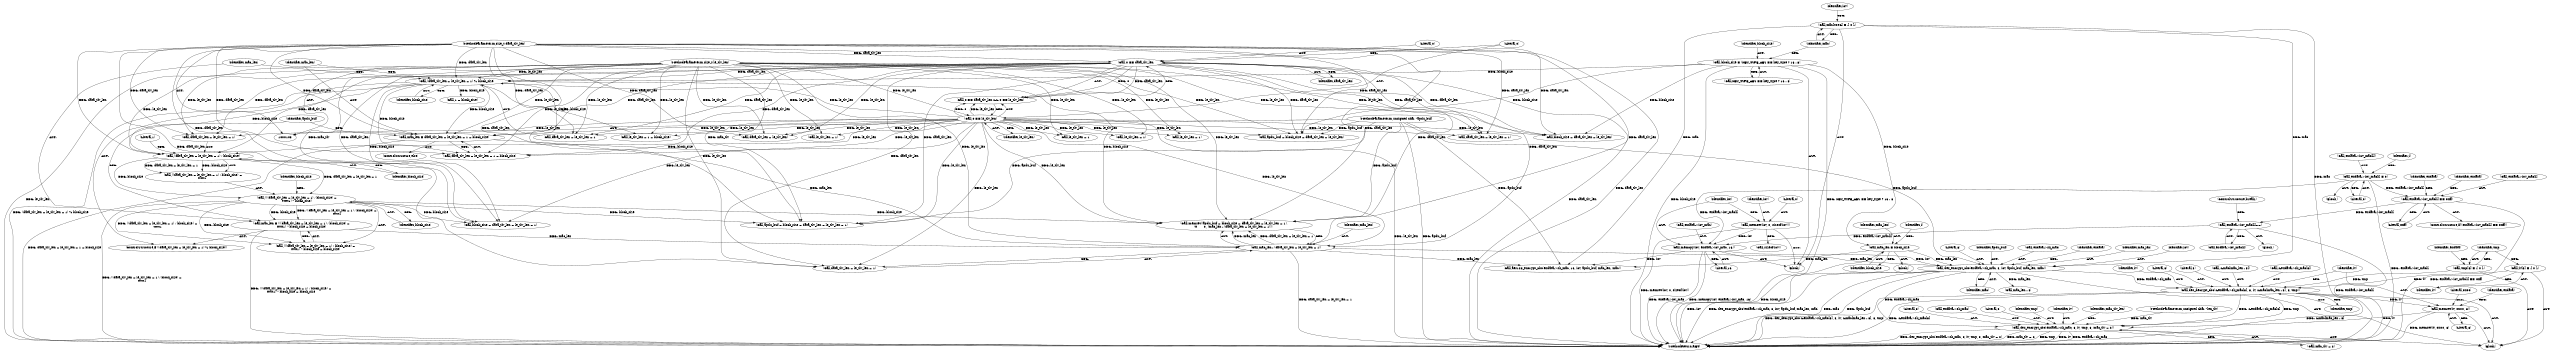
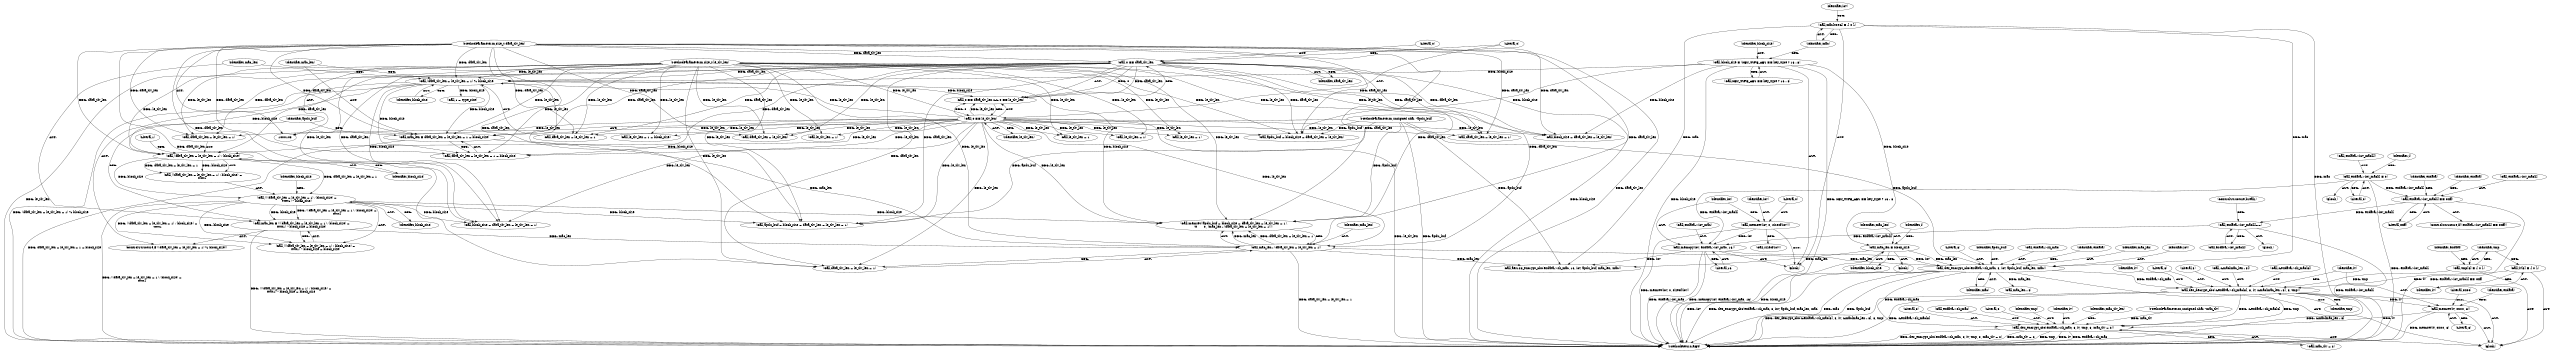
node "(Call,1 + block_size)": label "(Call,1 + block_size)" -> "(Call,1 + type_size)"
edge "(Call,(data_tlv_len + le_tlv_len + 1) % block_size)" -> "(Call,le_tlv_len + 1 + block_size)": now "(Call,(data_tlv_len + le_tlv_len + 1) % block_size)" -> "(Call,0 == data_tlv_len && 0 == le_tlv_len)"
edge "(MethodParameterIn,size_t le_tlv_len)" -> "(Call,block_size + data_tlv_len + le_tlv_len + 1)": label "DDG: mac_tlv" -> "DDG: le_tlv_len"
edge "(MethodParameterIn,size_t le_tlv_len)" -> "(Call,apdu_buf + block_size + data_tlv_len + le_tlv_len + 1)": label "DDG: mac_tlv" -> "DDG: le_tlv_len"
node "(ControlStructure,else)": removed
edge "(Call,0 == data_tlv_len)" -> "(MethodReturn,RET)": label "DDG: data_tlv_len" -> "DDG: block_size"
node "(MethodParameterIn,unsigned char *len_tlv)": label "(MethodParameterIn,unsigned char *len_tlv)" -> "(MethodParameterIn,unsigned char *mac_tlv)"
